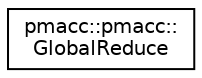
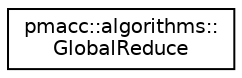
node "pmacc::pmacc:: GlobalReduce": label "pmacc::pmacc:: GlobalReduce" -> "pmacc::algorithms:: GlobalReduce"
